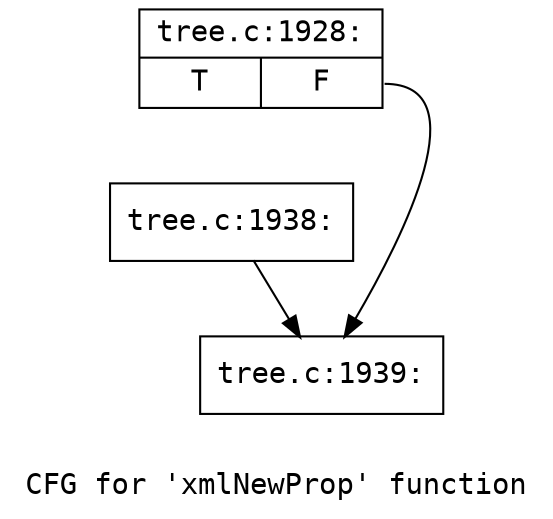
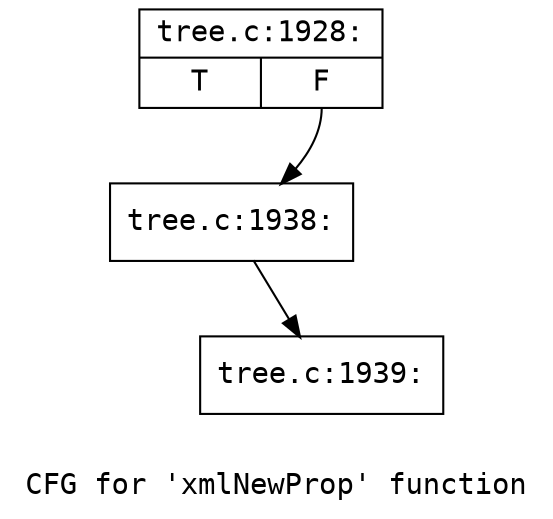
edge "tree.c:1928:" -> "tree.c:1939:": now "tree.c:1928:" -> "tree.c:1938:"
